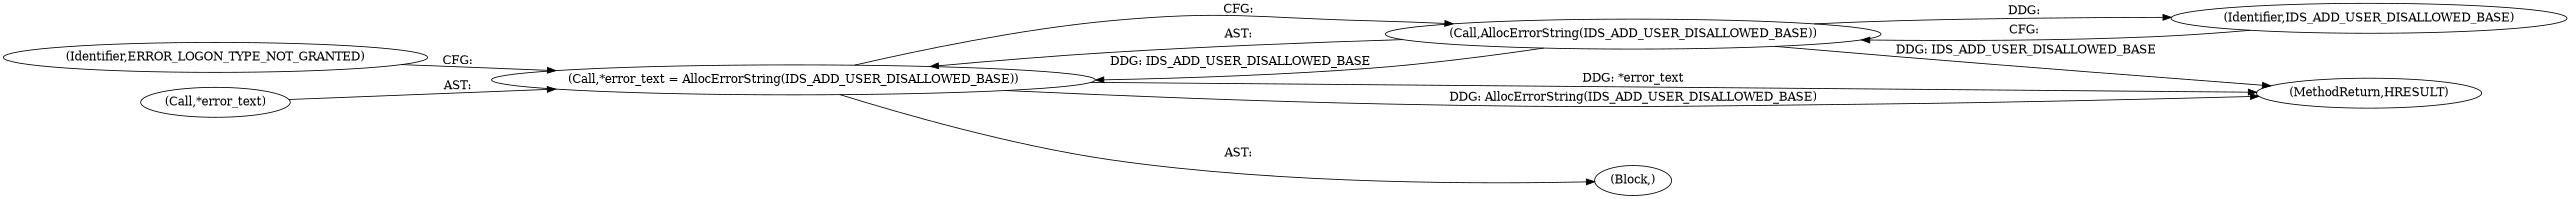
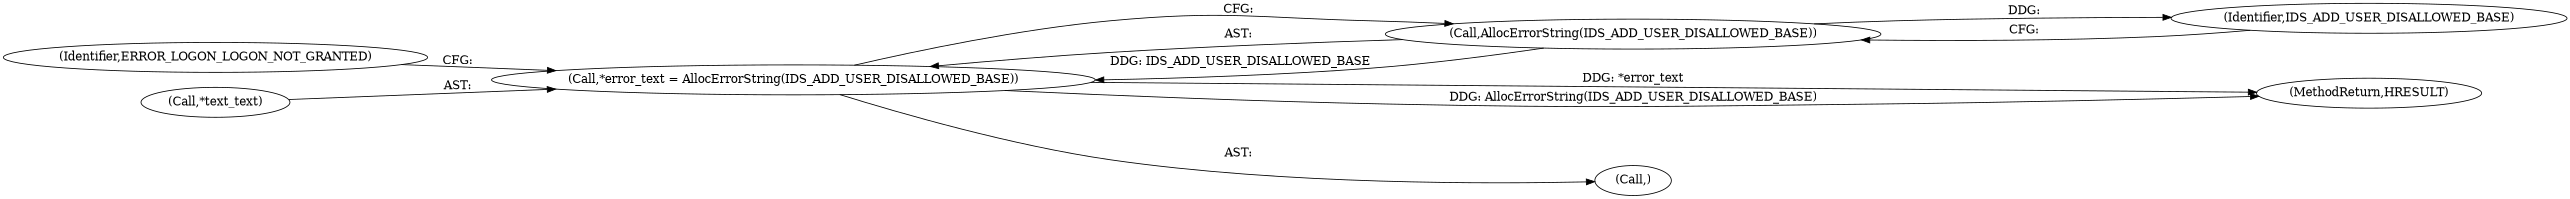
node "(Identifier,ERROR_LOGON_TYPE_NOT_GRANTED)": label "(Identifier,ERROR_LOGON_TYPE_NOT_GRANTED)" -> "(Identifier,ERROR_LOGON_LOGON_NOT_GRANTED)"
edge "(Call,AllocErrorString(IDS_ADD_USER_DISALLOWED_BASE))" -> "(MethodReturn,HRESULT)": removed, label "DDG: IDS_ADD_USER_DISALLOWED_BASE"
node "(Call,*error_text)": label "(Call,*error_text)" -> "(Call,*text_text)"
node "(Block,)": label "(Block,)" -> "(Call,)"
